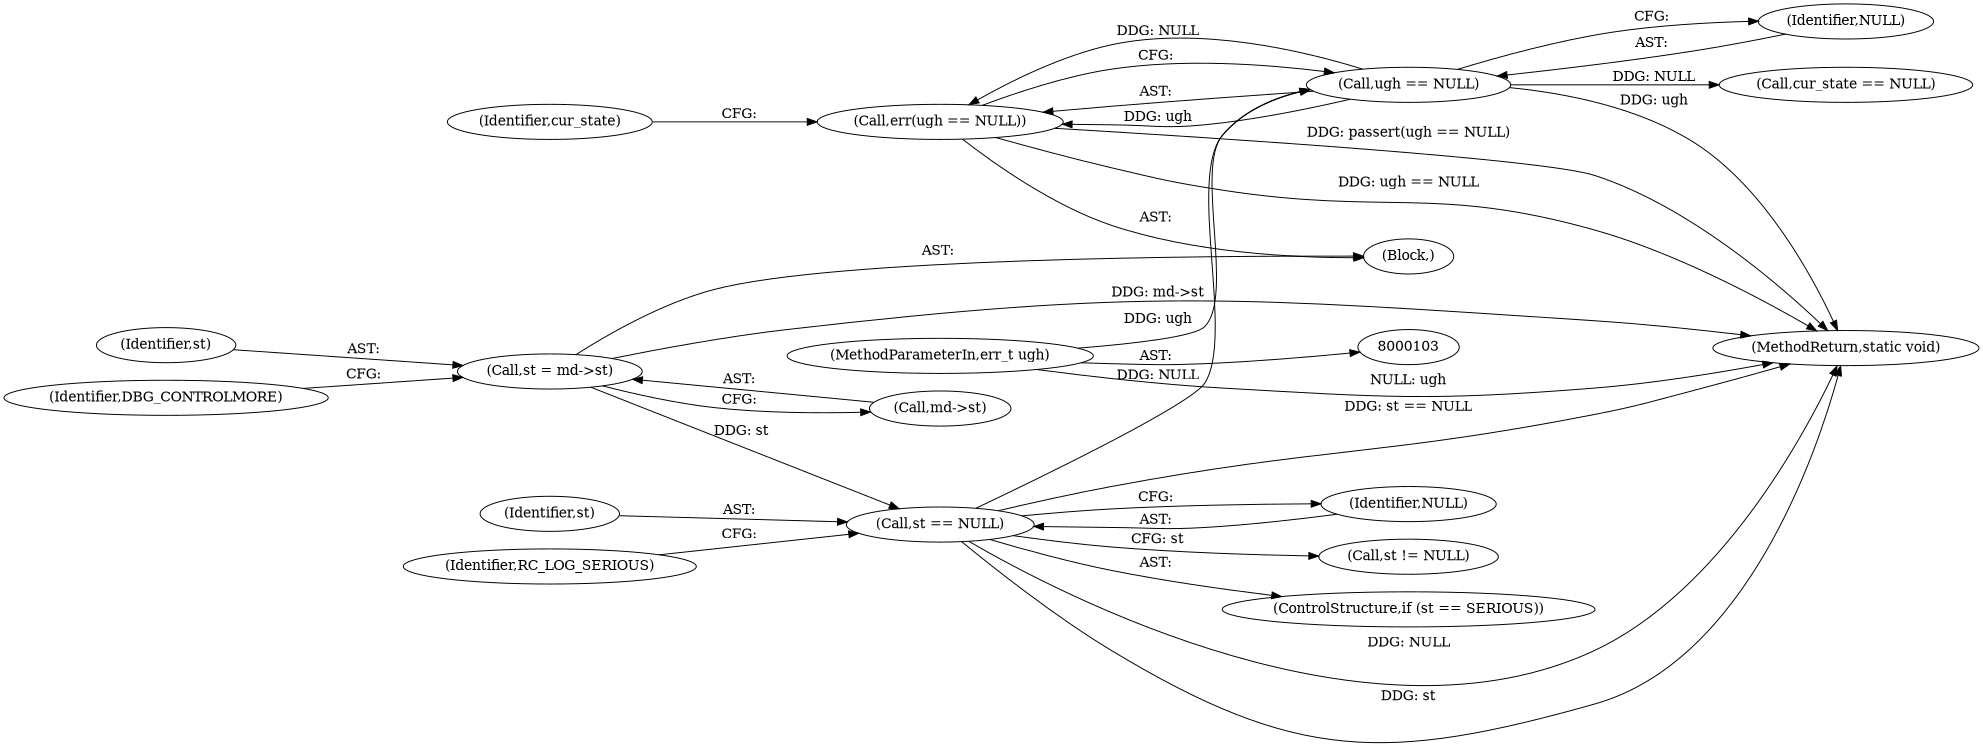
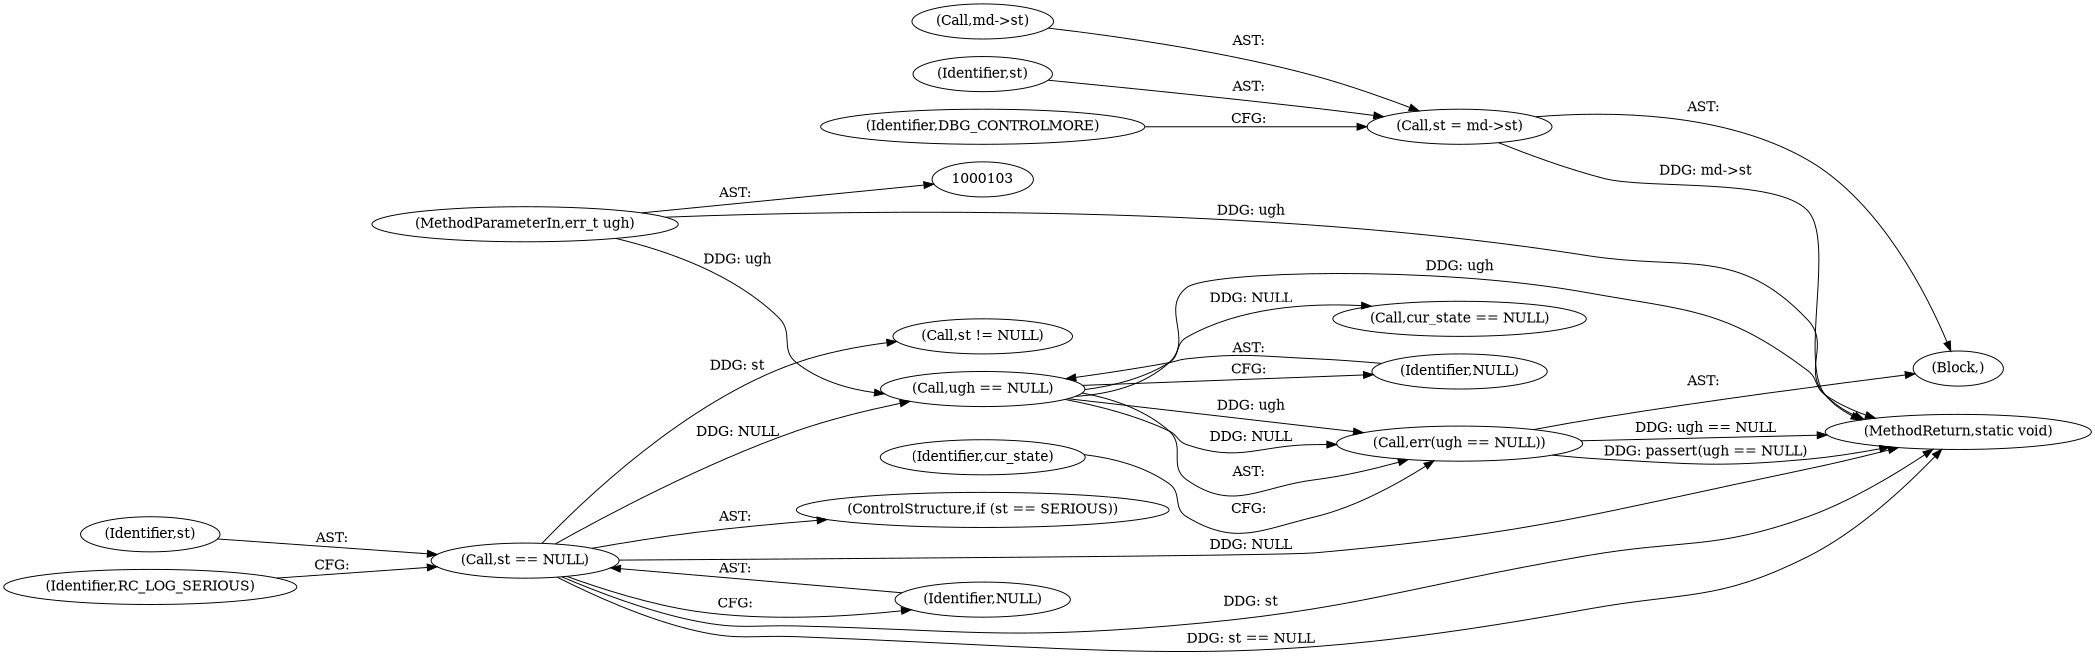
edge "(Call,err(ugh == NULL))" -> "(Call,ugh == NULL)": removed, label "CFG:"
node "8000103": label "8000103" -> "1000103"
edge "(MethodParameterIn,err_t ugh)" -> "(MethodReturn,static void)": label "NULL: ugh" -> "DDG: ugh"
edge "(Call,st = md->st)" -> "(Call,md->st)": removed, label "CFG:"
edge "(Call,st = md->st)" -> "(Call,st == NULL)": removed, label "DDG: st"
edge "(Call,st == NULL)" -> "(Call,st != NULL)": label "CFG: st" -> "DDG: st"
